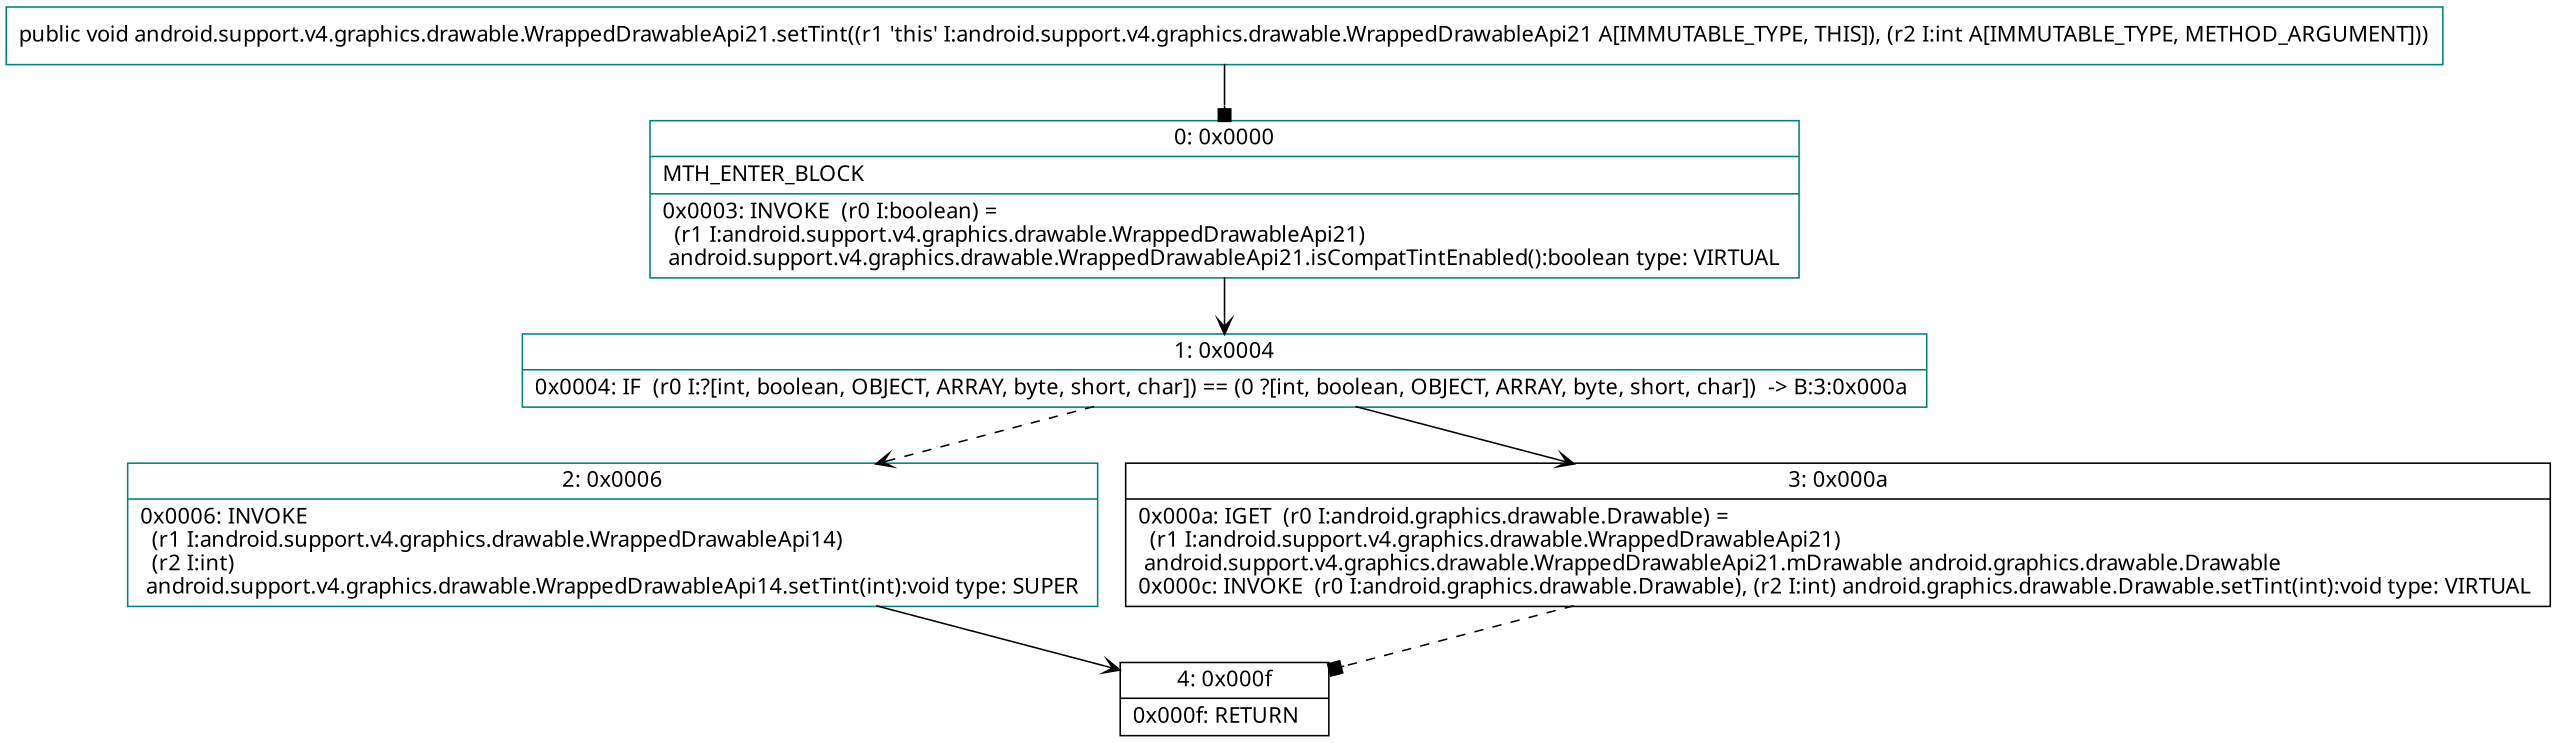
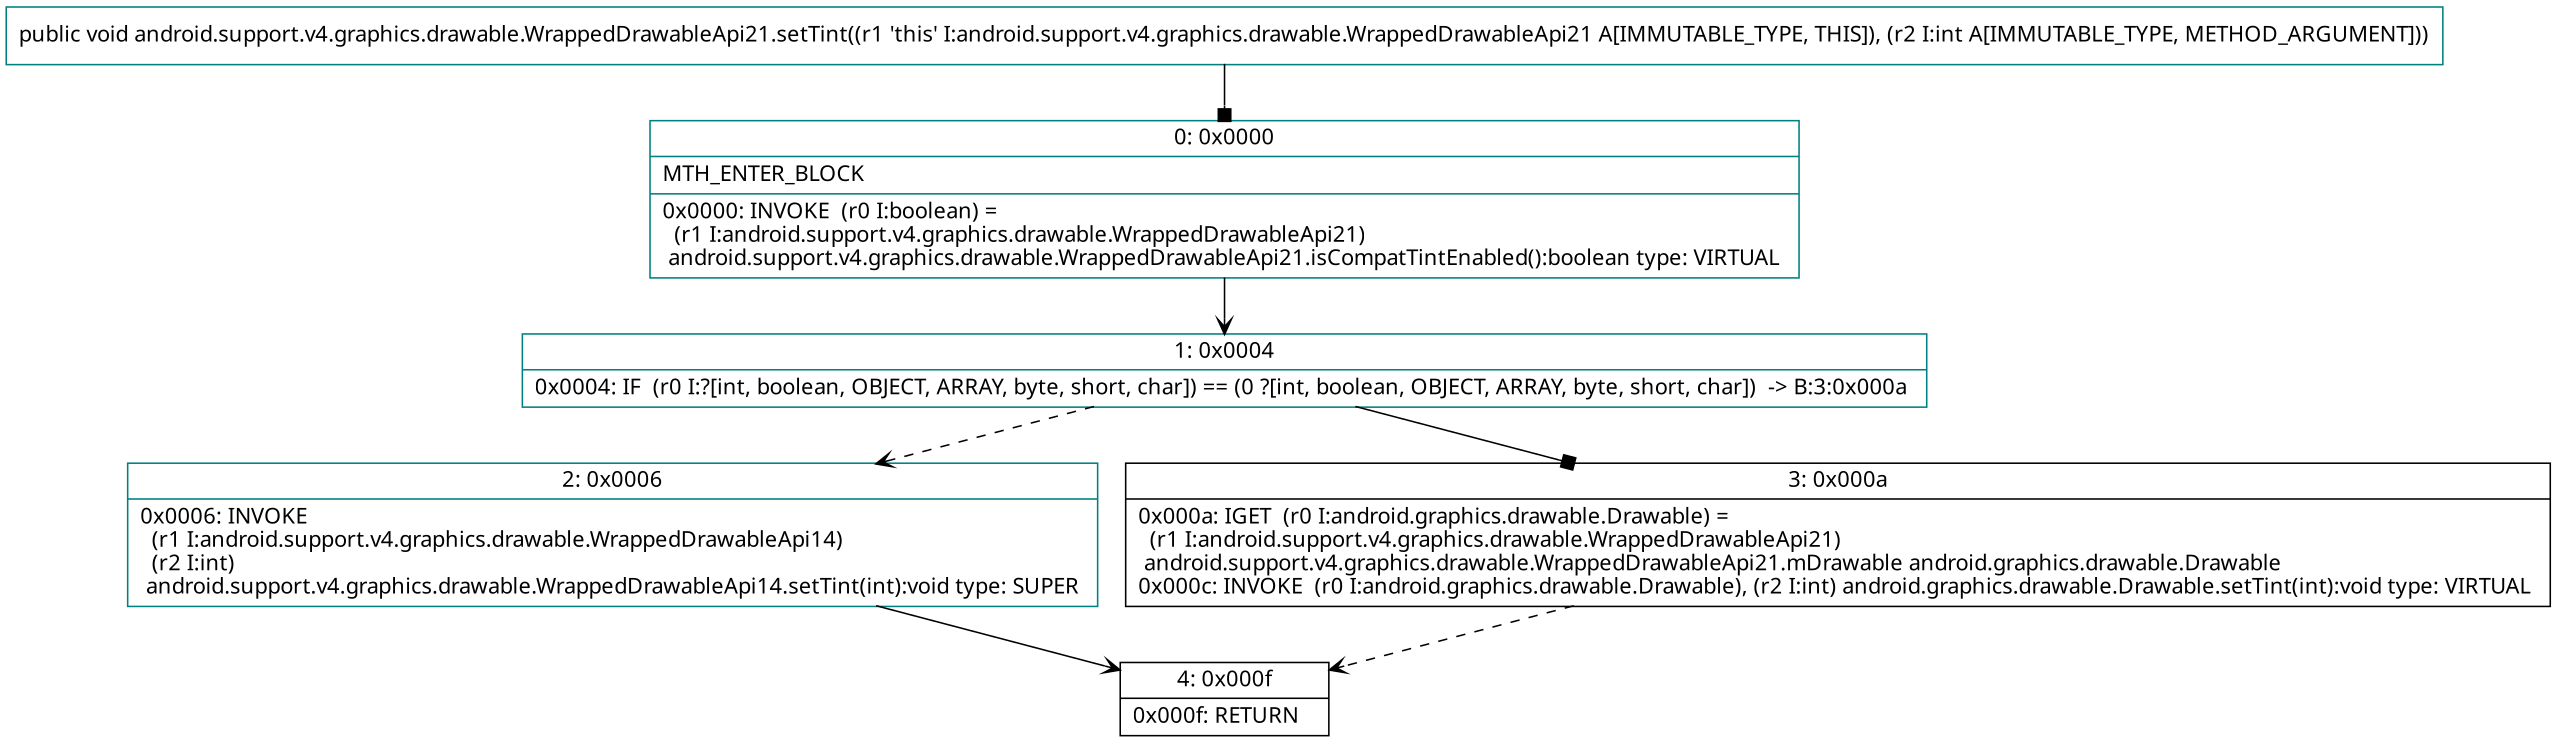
node "0: 0x0000": text "0x0003: INVOKE  (r0 I:boolean) =" -> "0x0000: INVOKE  (r0 I:boolean) ="
edge "1: 0x0004" -> "3: 0x000a": arrowhead vee -> box
edge "3: 0x000a" -> "4: 0x000f": arrowhead box -> vee
